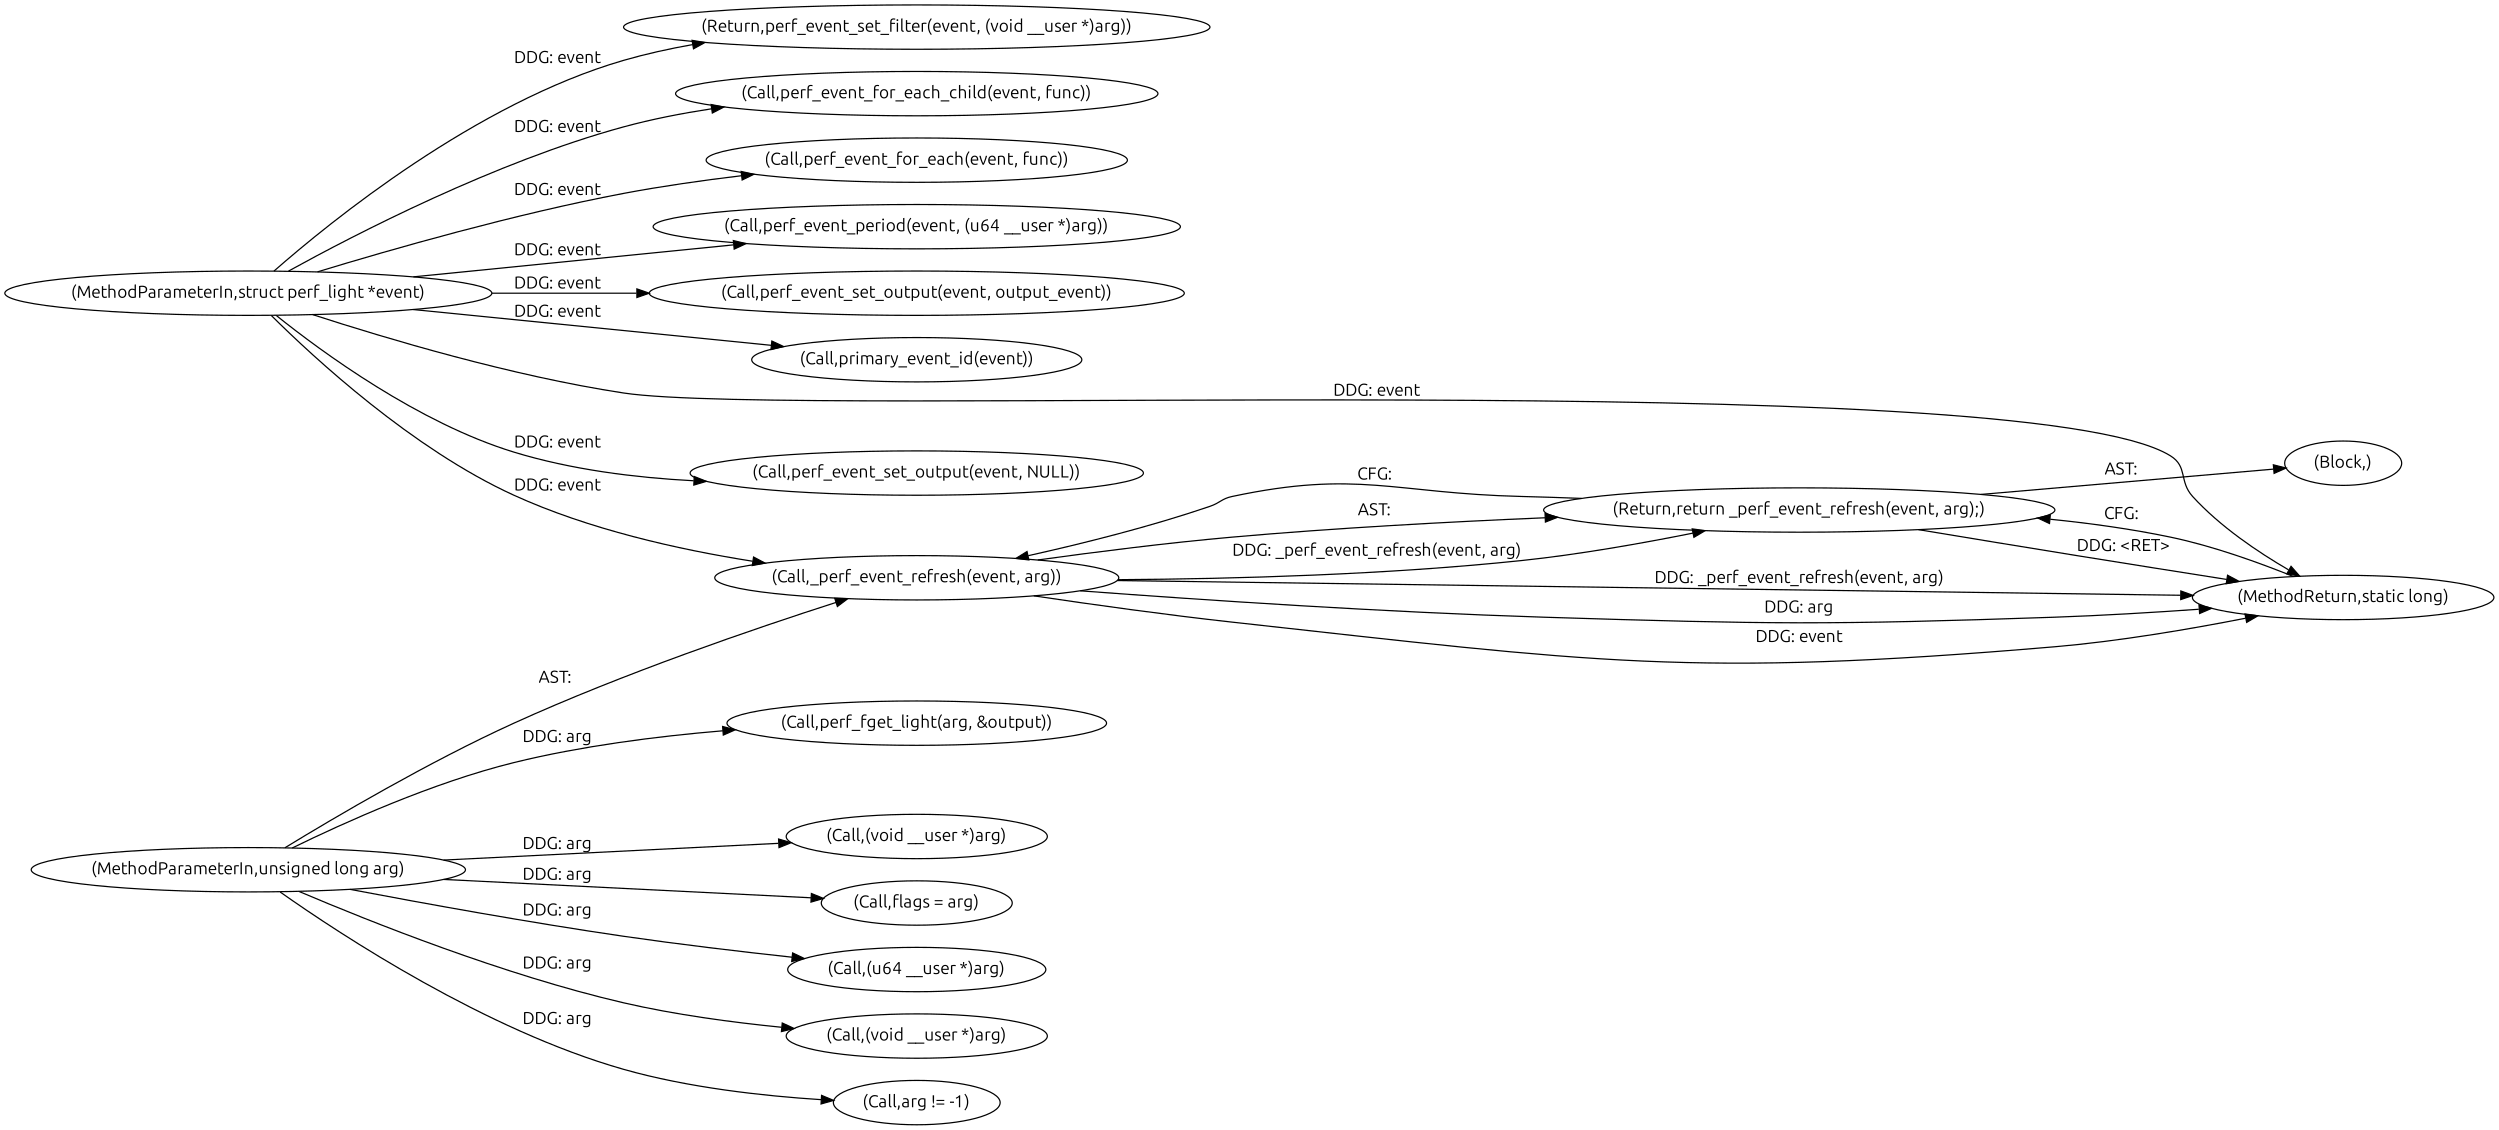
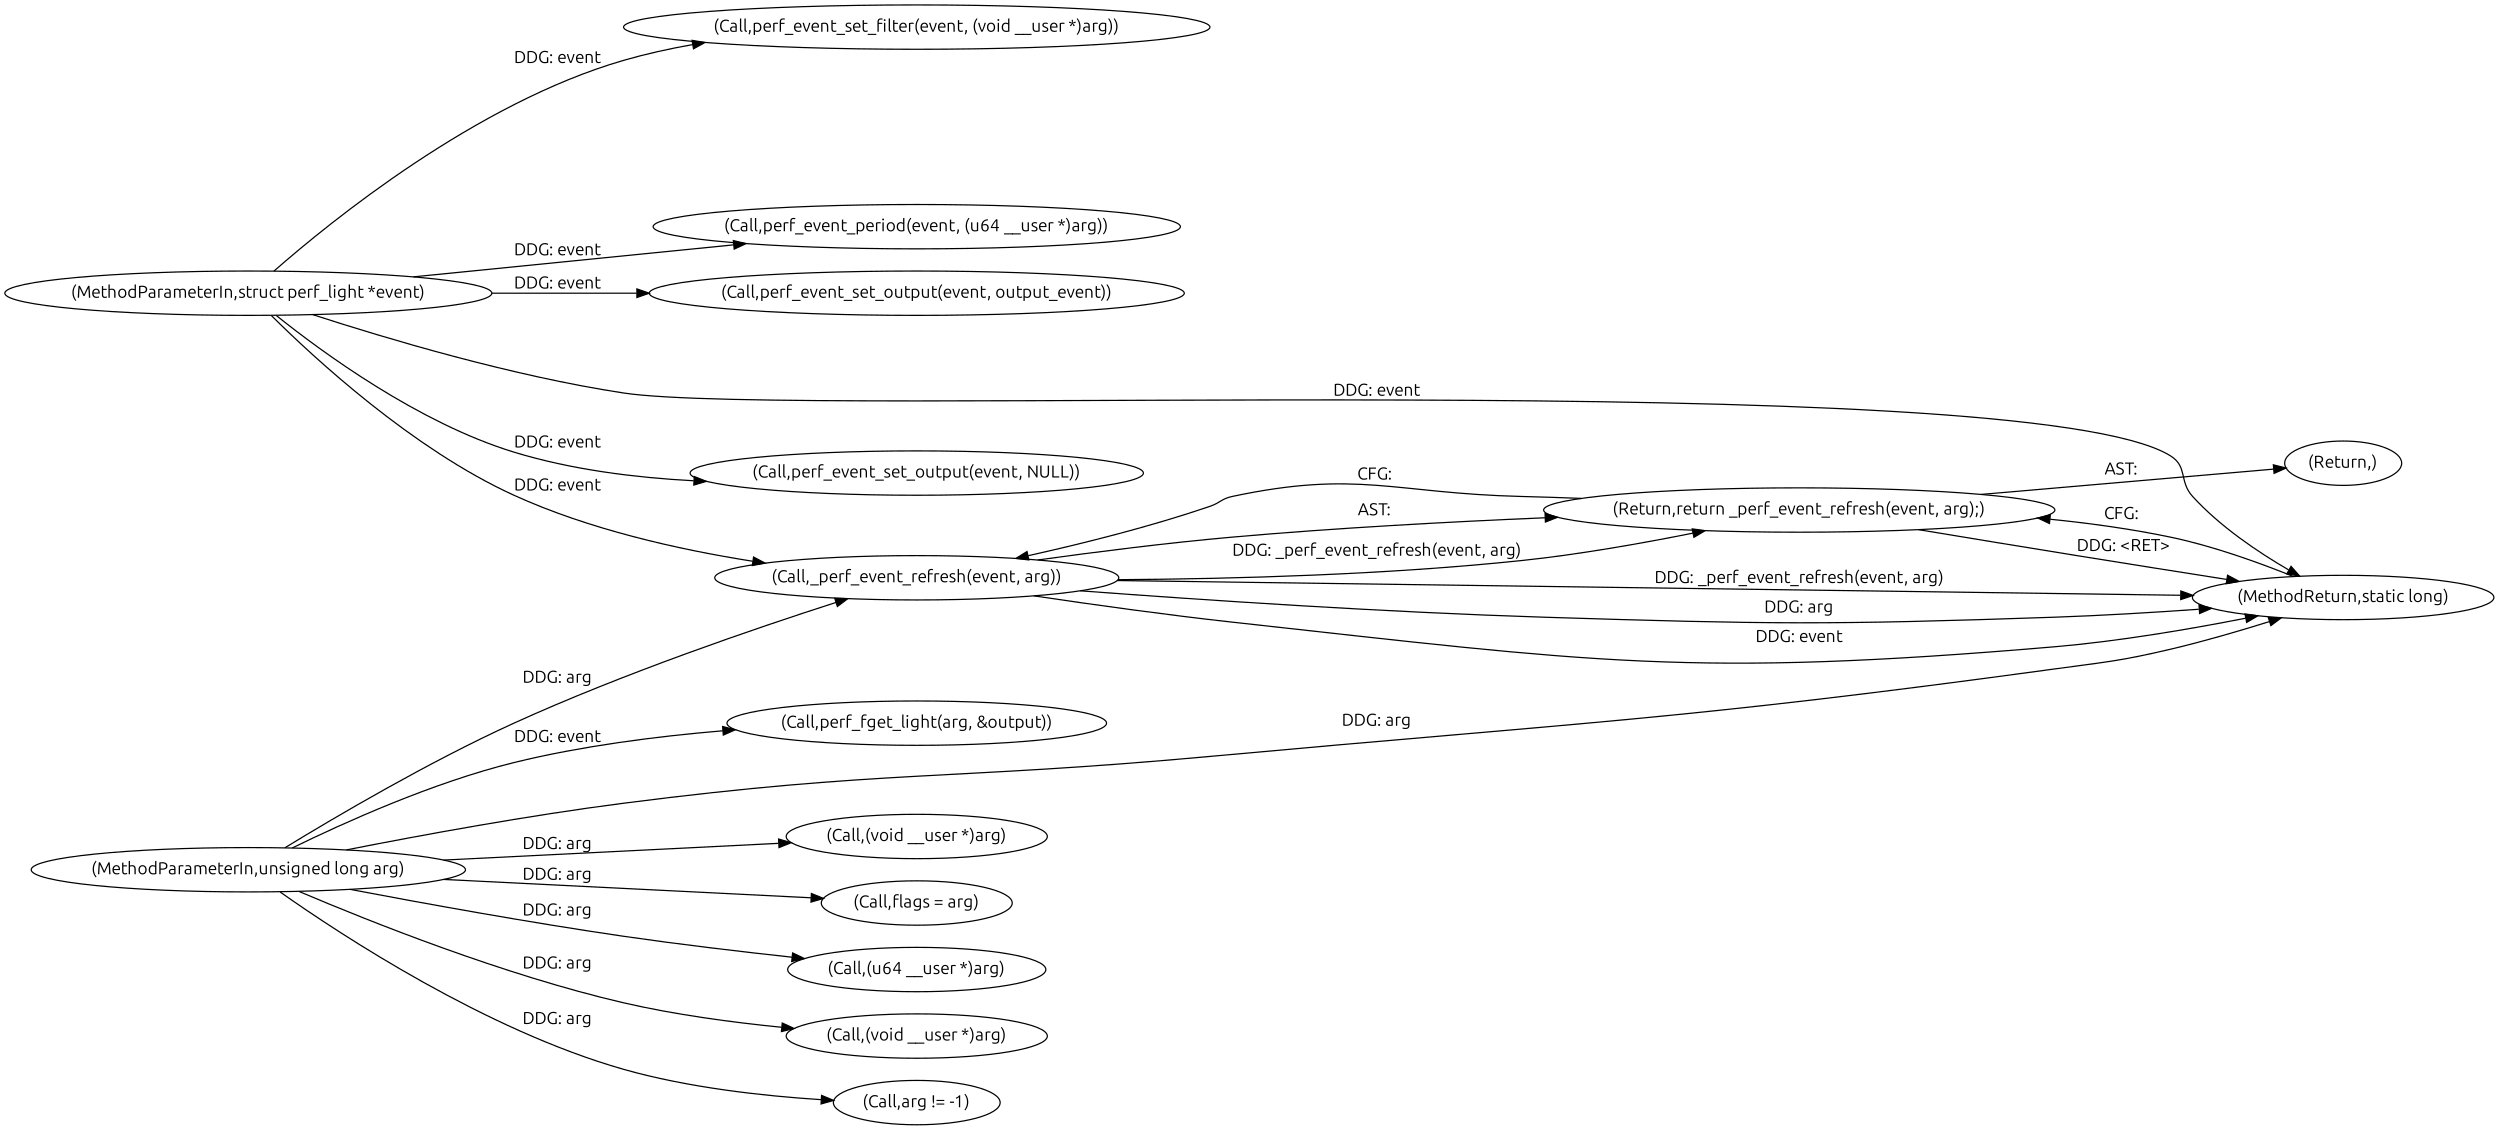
node "(Return,perf_event_set_filter(event, (void __user *)arg))": label "(Return,perf_event_set_filter(event, (void __user *)arg))" -> "(Call,perf_event_set_filter(event, (void __user *)arg))"
node "(Call,perf_event_for_each_child(event, func))": removed
node "(Call,perf_event_for_each(event, func))": removed
node "(Call,primary_event_id(event))": removed
node "(Block,)": label "(Block,)" -> "(Return,)"
edge "(MethodParameterIn,unsigned long arg)" -> "(Call,_perf_event_refresh(event, arg))": label "AST: " -> "DDG: arg"
edge "(MethodParameterIn,unsigned long arg)" -> "(Call,perf_fget_light(arg, &output))": label "DDG: arg" -> "DDG: event"
edge "(MethodParameterIn,unsigned long arg)" -> "(MethodReturn,static long)": added, label "DDG: arg"
